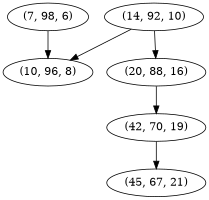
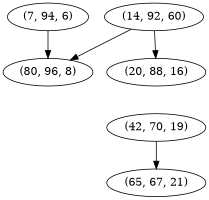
node "(7, 98, 6)": label "(7, 98, 6)" -> "(7, 94, 6)"
node "(14, 92, 10)": label "(14, 92, 10)" -> "(14, 92, 60)"
node "(10, 96, 8)": label "(10, 96, 8)" -> "(80, 96, 8)"
edge "(20, 88, 16)" -> "(42, 70, 19)": removed
node "(45, 67, 21)": label "(45, 67, 21)" -> "(65, 67, 21)"
